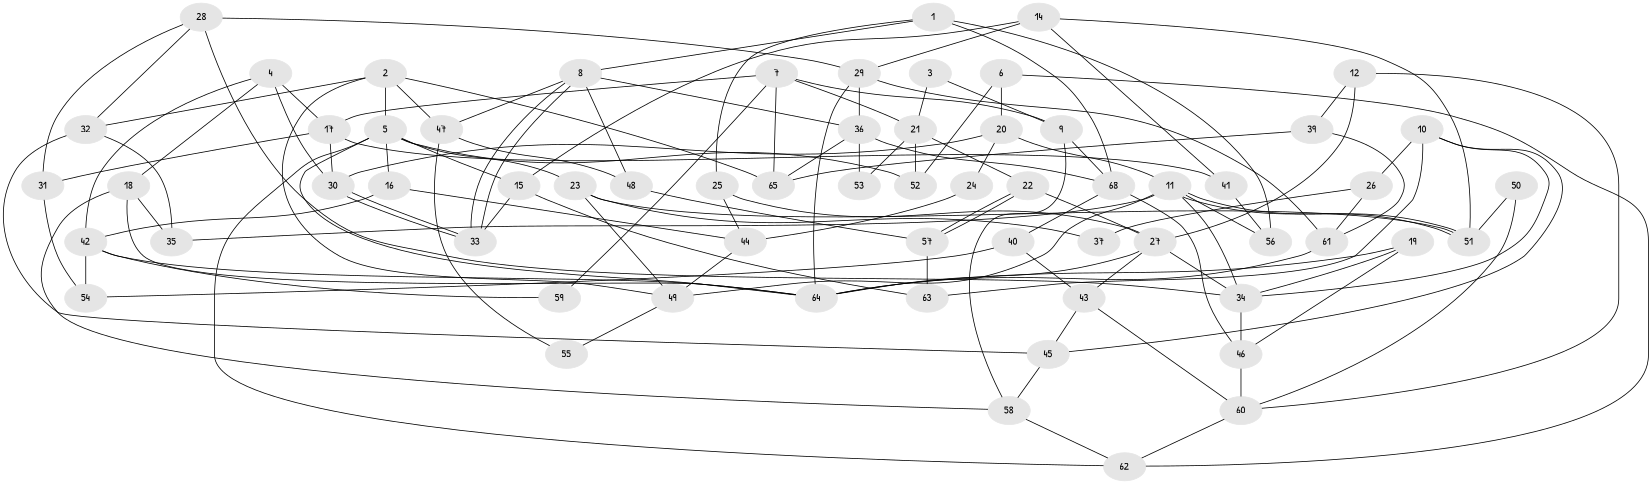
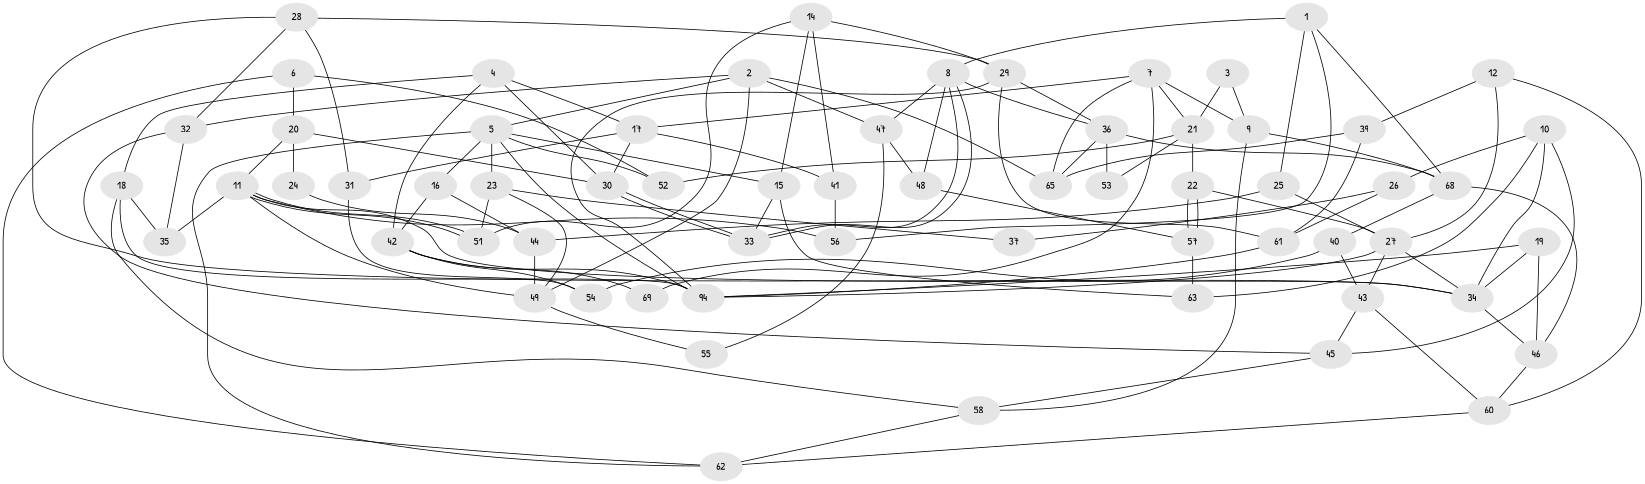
node "50": removed
node "59": label "59" -> "69"
node "64": label "64" -> "94"
